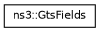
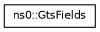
node "ns3::GtsFields": label "ns3::GtsFields" -> "ns0::GtsFields"
